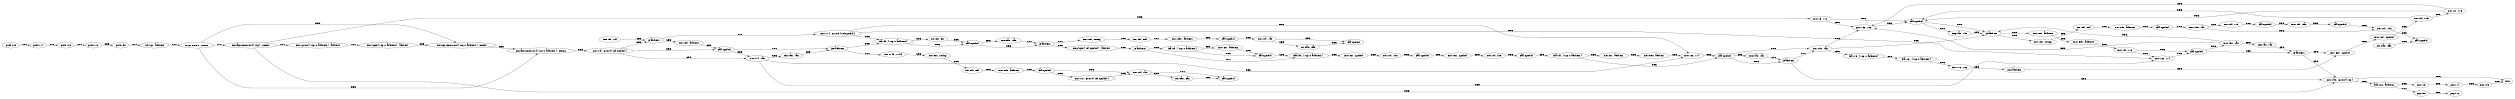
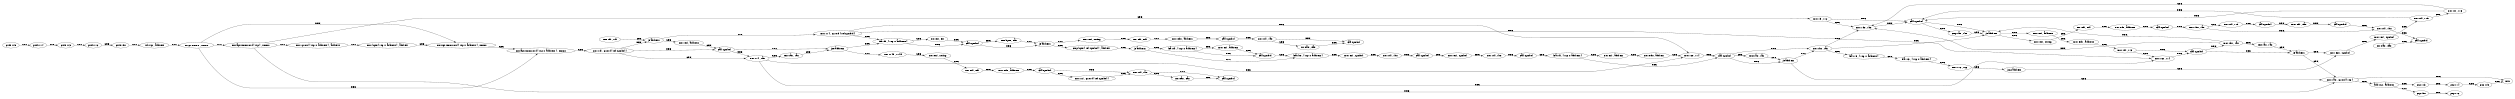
edge "movaps xmmword [ rsp ] , xmm0" -> "mov r9 , r12": label "DFG" -> "CFG"
node "test eax , eax": label "test eax , eax" -> "test byte , eax"
